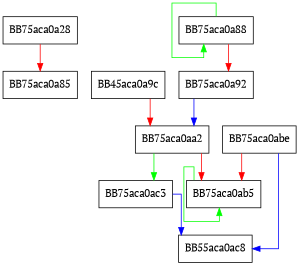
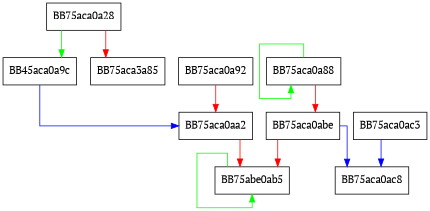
edge "BB75aca0a28" -> "BB45aca0a9c": added
edge "BB75aca0a88" -> "BB75aca0a92": now "BB75aca0a88" -> "BB75aca0abe"
node "BB75aca0a85": label "BB75aca0a85" -> "BB75aca3a85"
edge "BB45aca0a9c" -> "BB75aca0aa2": color red -> blue
edge "BB75aca0a92" -> "BB75aca0aa2": color blue -> red
edge "BB75aca0aa2" -> "BB75aca0ac3": removed
node "BB75aca0ab5": label "BB75aca0ab5" -> "BB75abe0ab5"
node "BB55aca0ac8": label "BB55aca0ac8" -> "BB75aca0ac8"
